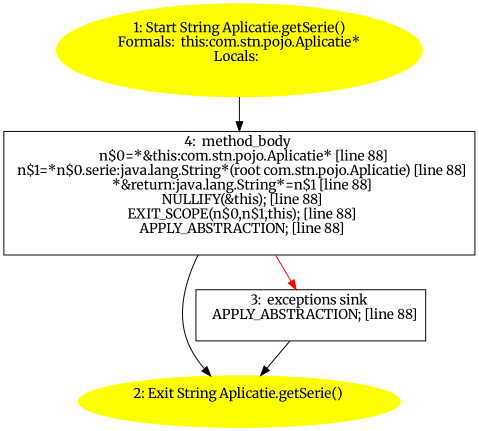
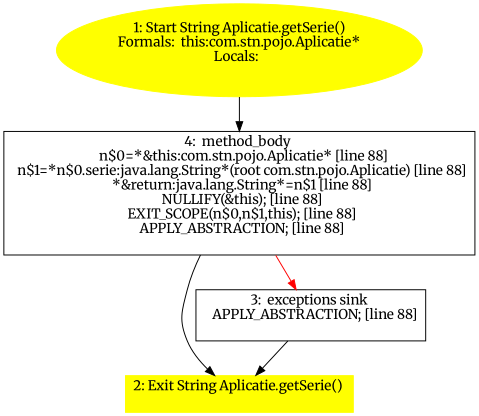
node "2: Exit String Aplicatie.getSerie()": shape ellipse -> box
